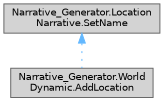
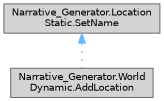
node "Narrative_Generator.Location Narrative.SetName": label "Narrative_Generator.Location Narrative.SetName" -> "Narrative_Generator.Location Static.SetName"
